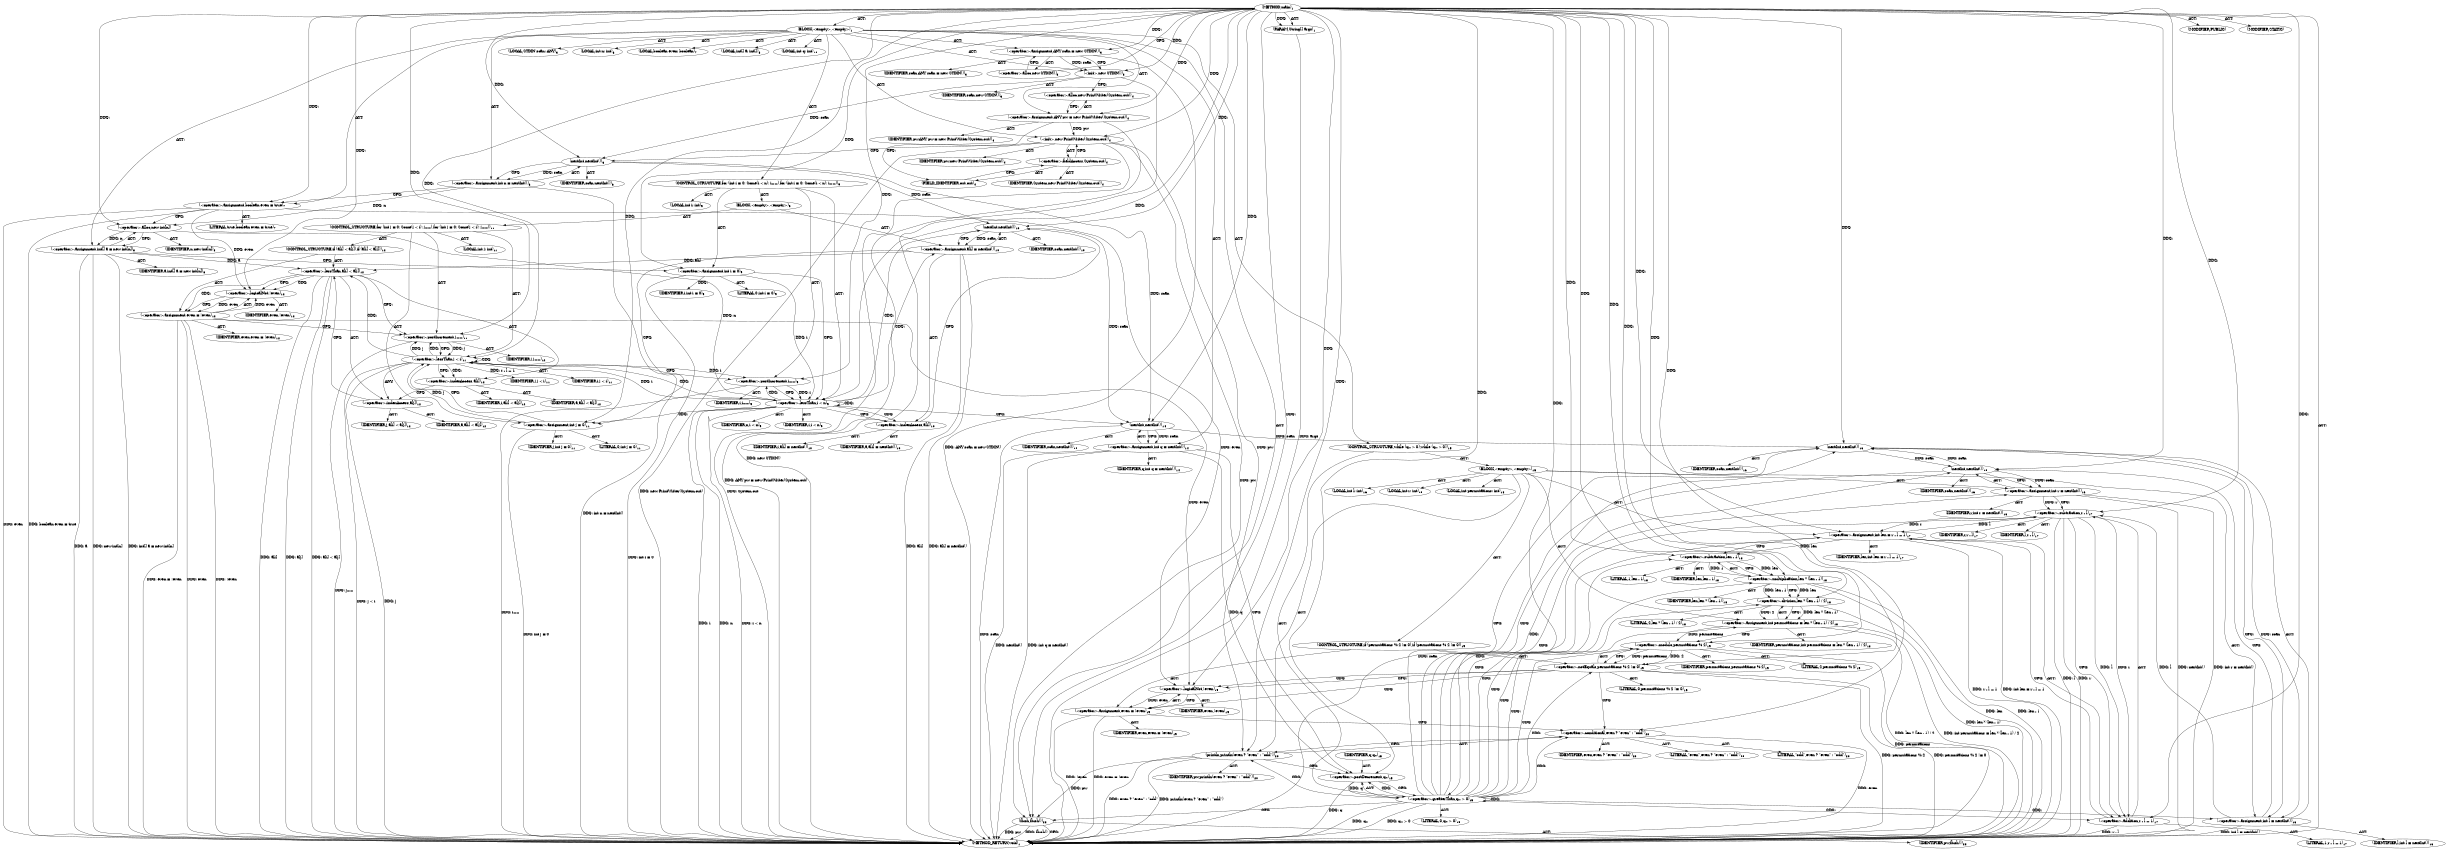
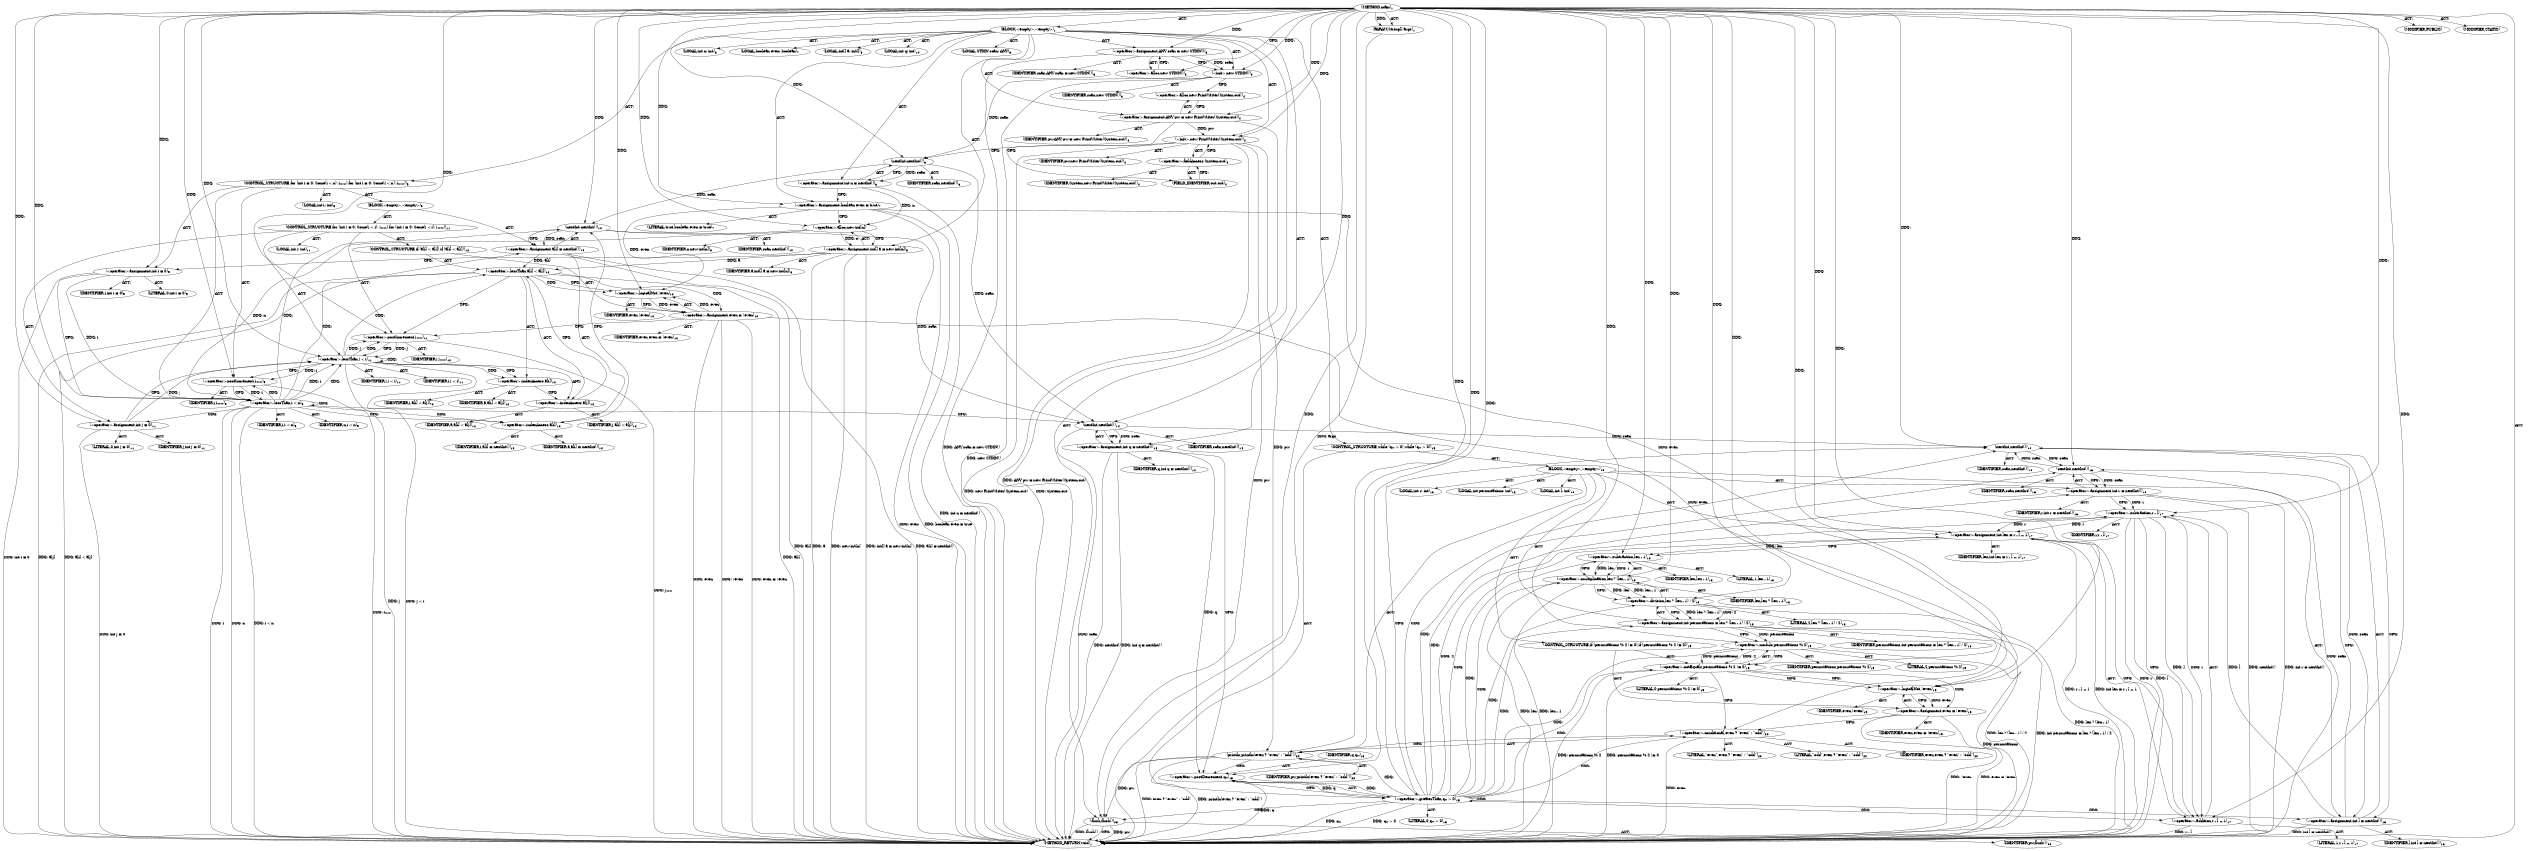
edge "(<operator>.alloc,new STDIN())" -> "(METHOD,main)": reversed
edge "(<operator>.assignment,a[i] = nextInt())" -> "(<operator>.assignment,int j = 0)": removed, label "CFG:"
edge "(<operator>.assignment,int i = 0)" -> "(IDENTIFIER,i,int i = 0)": label "DDG: " -> "AST: "
edge "(<operator>.lessThan,j < i)" -> "(IDENTIFIER,j,j < i)": label "DDG: r - l + 1" -> "AST: "
node "(IDENTIFIER,i,a[i] < a[j])": text "12" -> "72"
node "(IDENTIFIER,l,r - l)": removed
edge "(<operator>.division,len * (len - 1) / 2)" -> "(<operator>.multiplication,len * (len - 1))": added, label "AST:"
edge "(<operator>.greaterThan,q-- > 0)" -> "(<operator>.subtraction,r - l)": label "CDG: " -> "DDG: 2"
